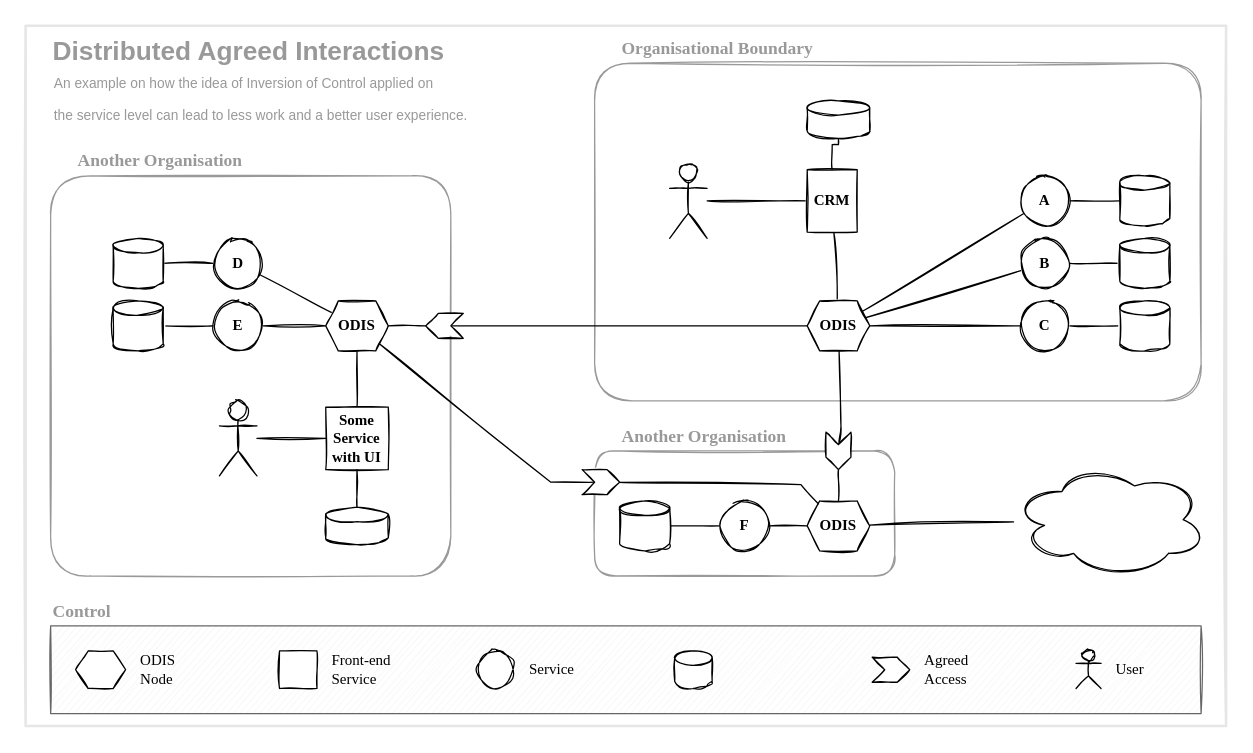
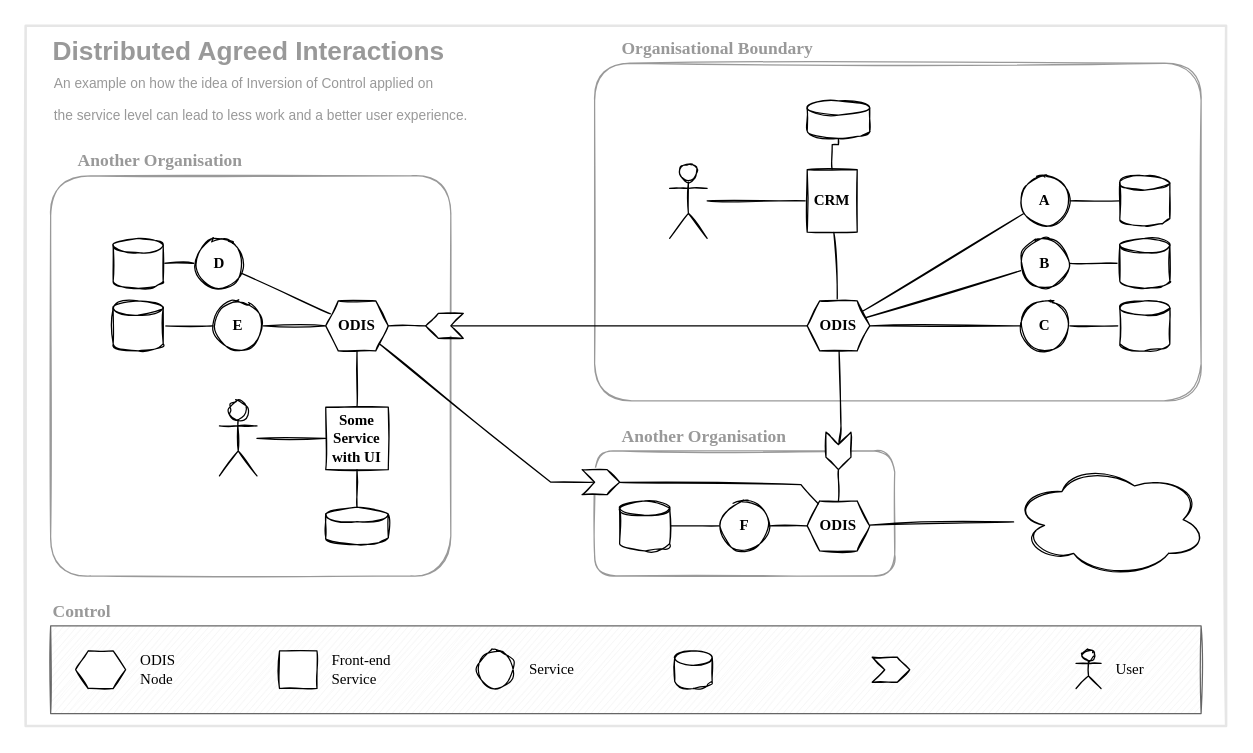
node "D": moved (238, 263) -> (219, 263)
node "Agreed Access": removed
